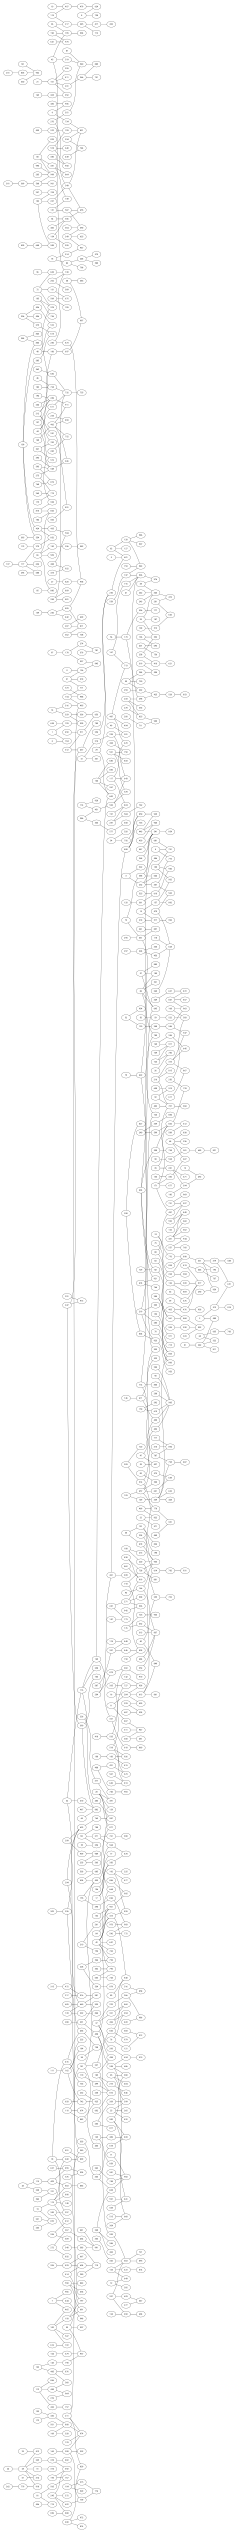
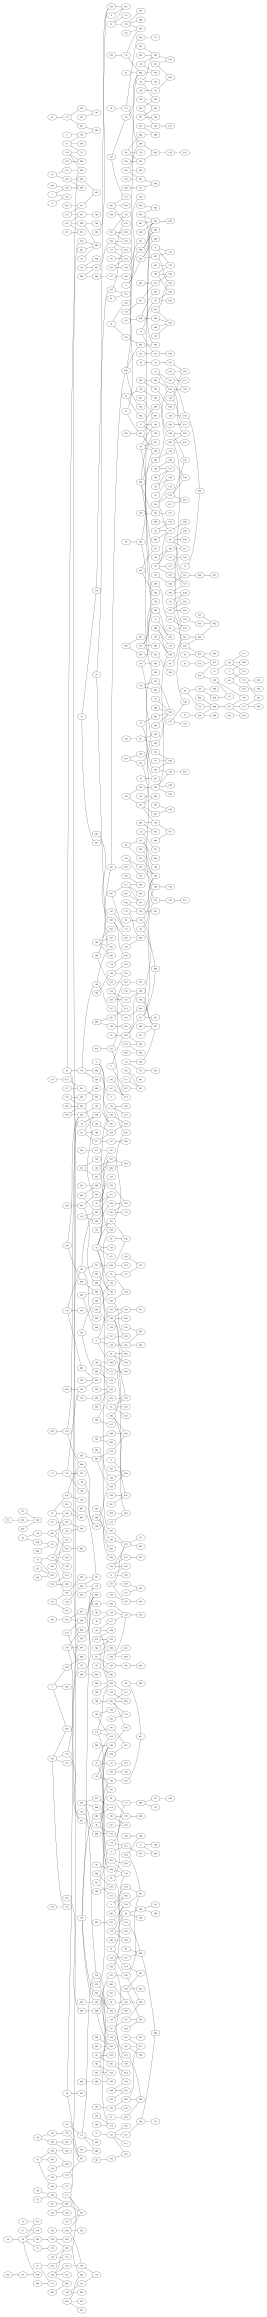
edge "497" -- "88": now "872" -- "88"
edge "920" -- "977": now "920" -- "737"
edge "806" -- "545": added
node "420": removed
